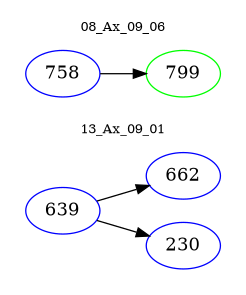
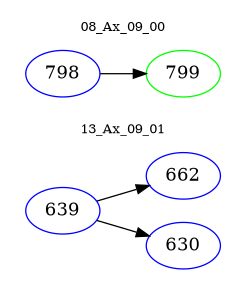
cluster "08_Ax_09_06": label "08_Ax_09_06" -> "08_Ax_09_00"
node "758": label "758" -> "798"
node "230": label "230" -> "630"
